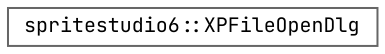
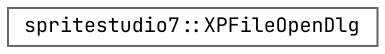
node "spritestudio6::XPFileOpenDlg": label "spritestudio6::XPFileOpenDlg" -> "spritestudio7::XPFileOpenDlg"
